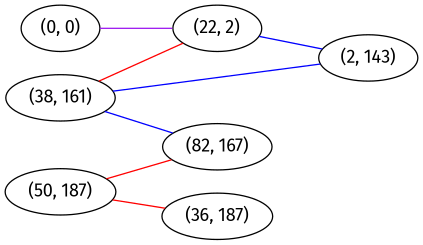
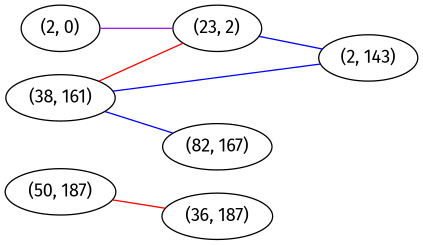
node "(0, 0)": label "(0, 0)" -> "(2, 0)"
node "(22, 2)": label "(22, 2)" -> "(23, 2)"
edge "(82, 167)" -- "(50, 187)": removed
